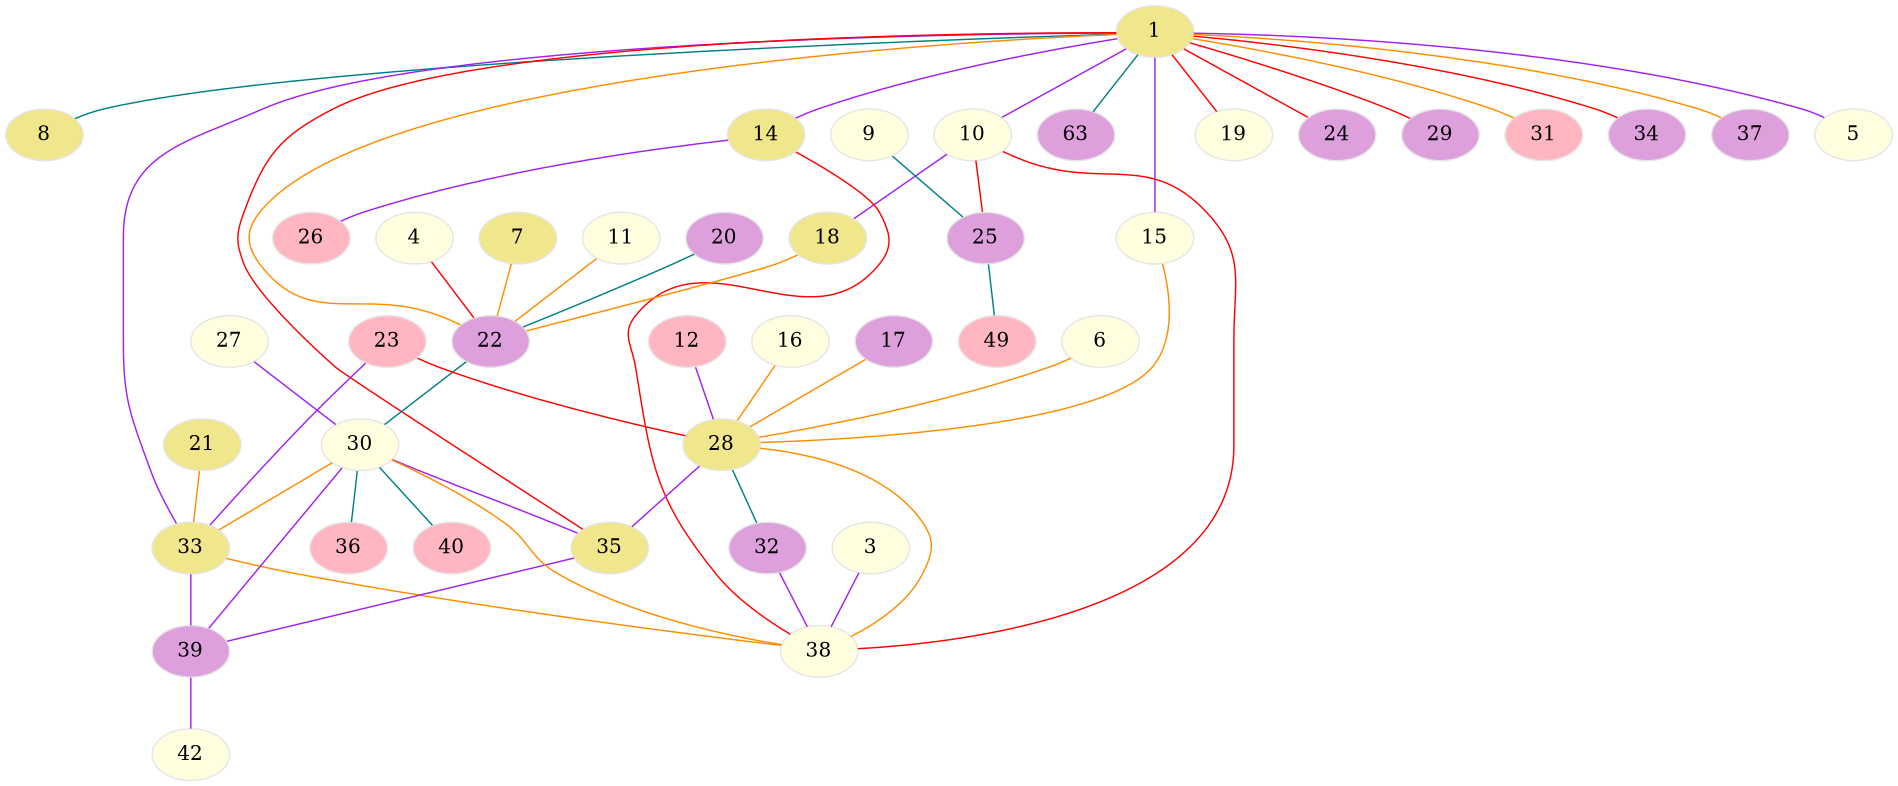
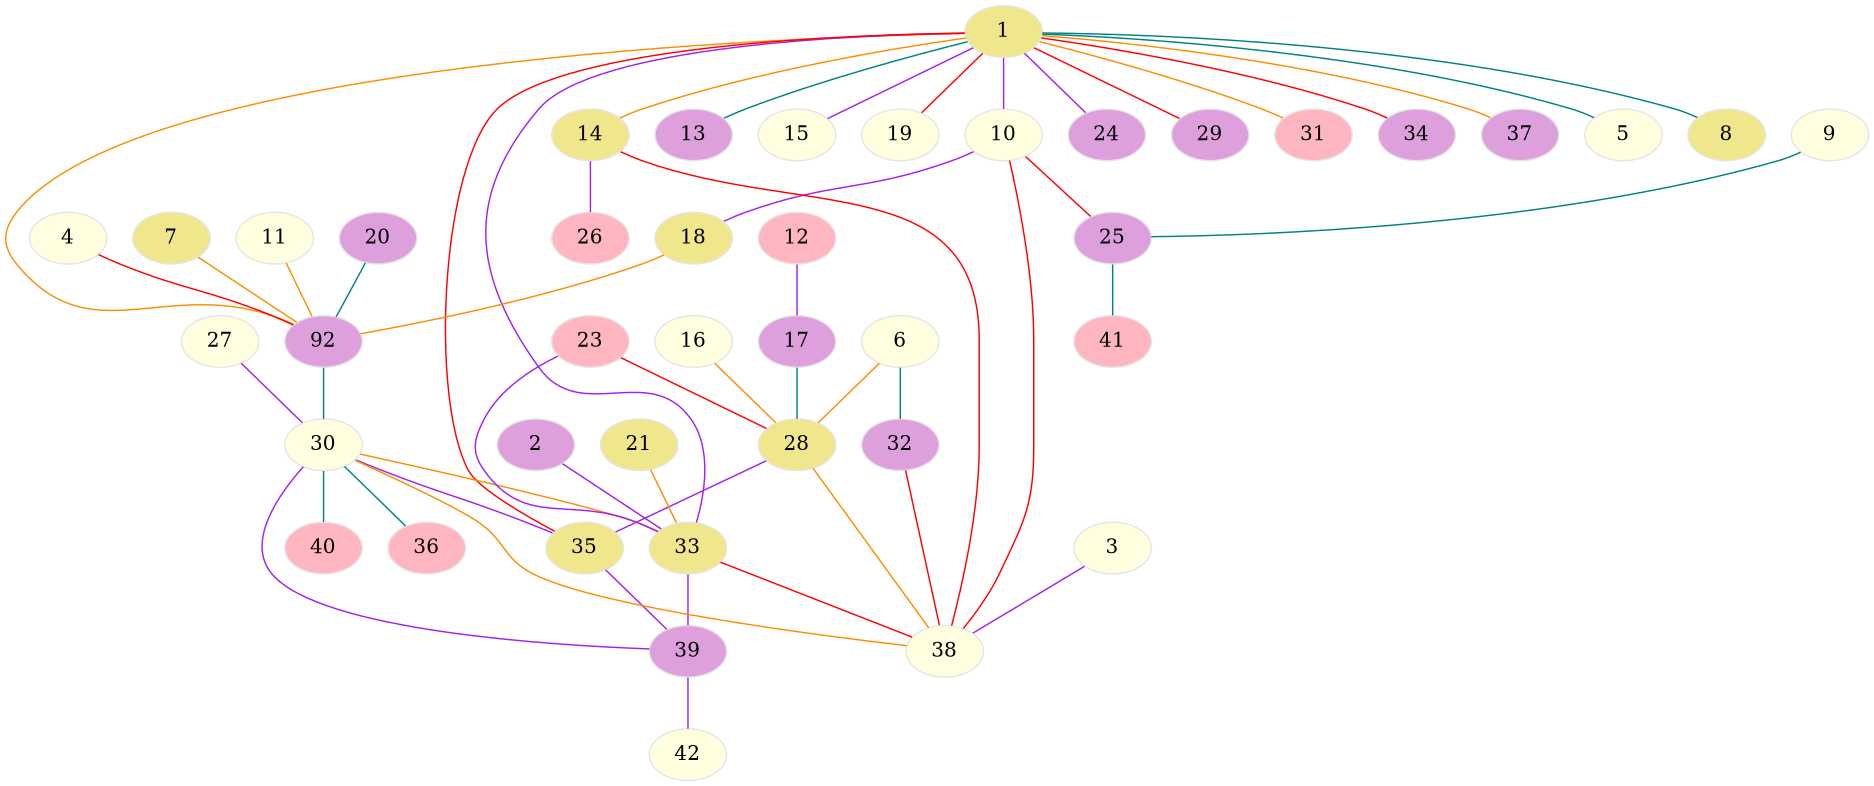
edge "1" -- "5": color purple -> teal
edge "1" -- "14": color purple -> darkorange
edge "1" -- "24": color red -> purple
node "63": label "63" -> "13"
node "22": label "22" -> "92"
node "49": label "49" -> "41"
edge "12" -- "28": now "12" -- "17"
edge "17" -- "28": color darkorange -> teal
edge "15" -- "28": removed
node "2": added
edge "28" -- "32": now "6" -- "32"
edge "32" -- "38": color purple -> red
edge "33" -- "38": color darkorange -> red
